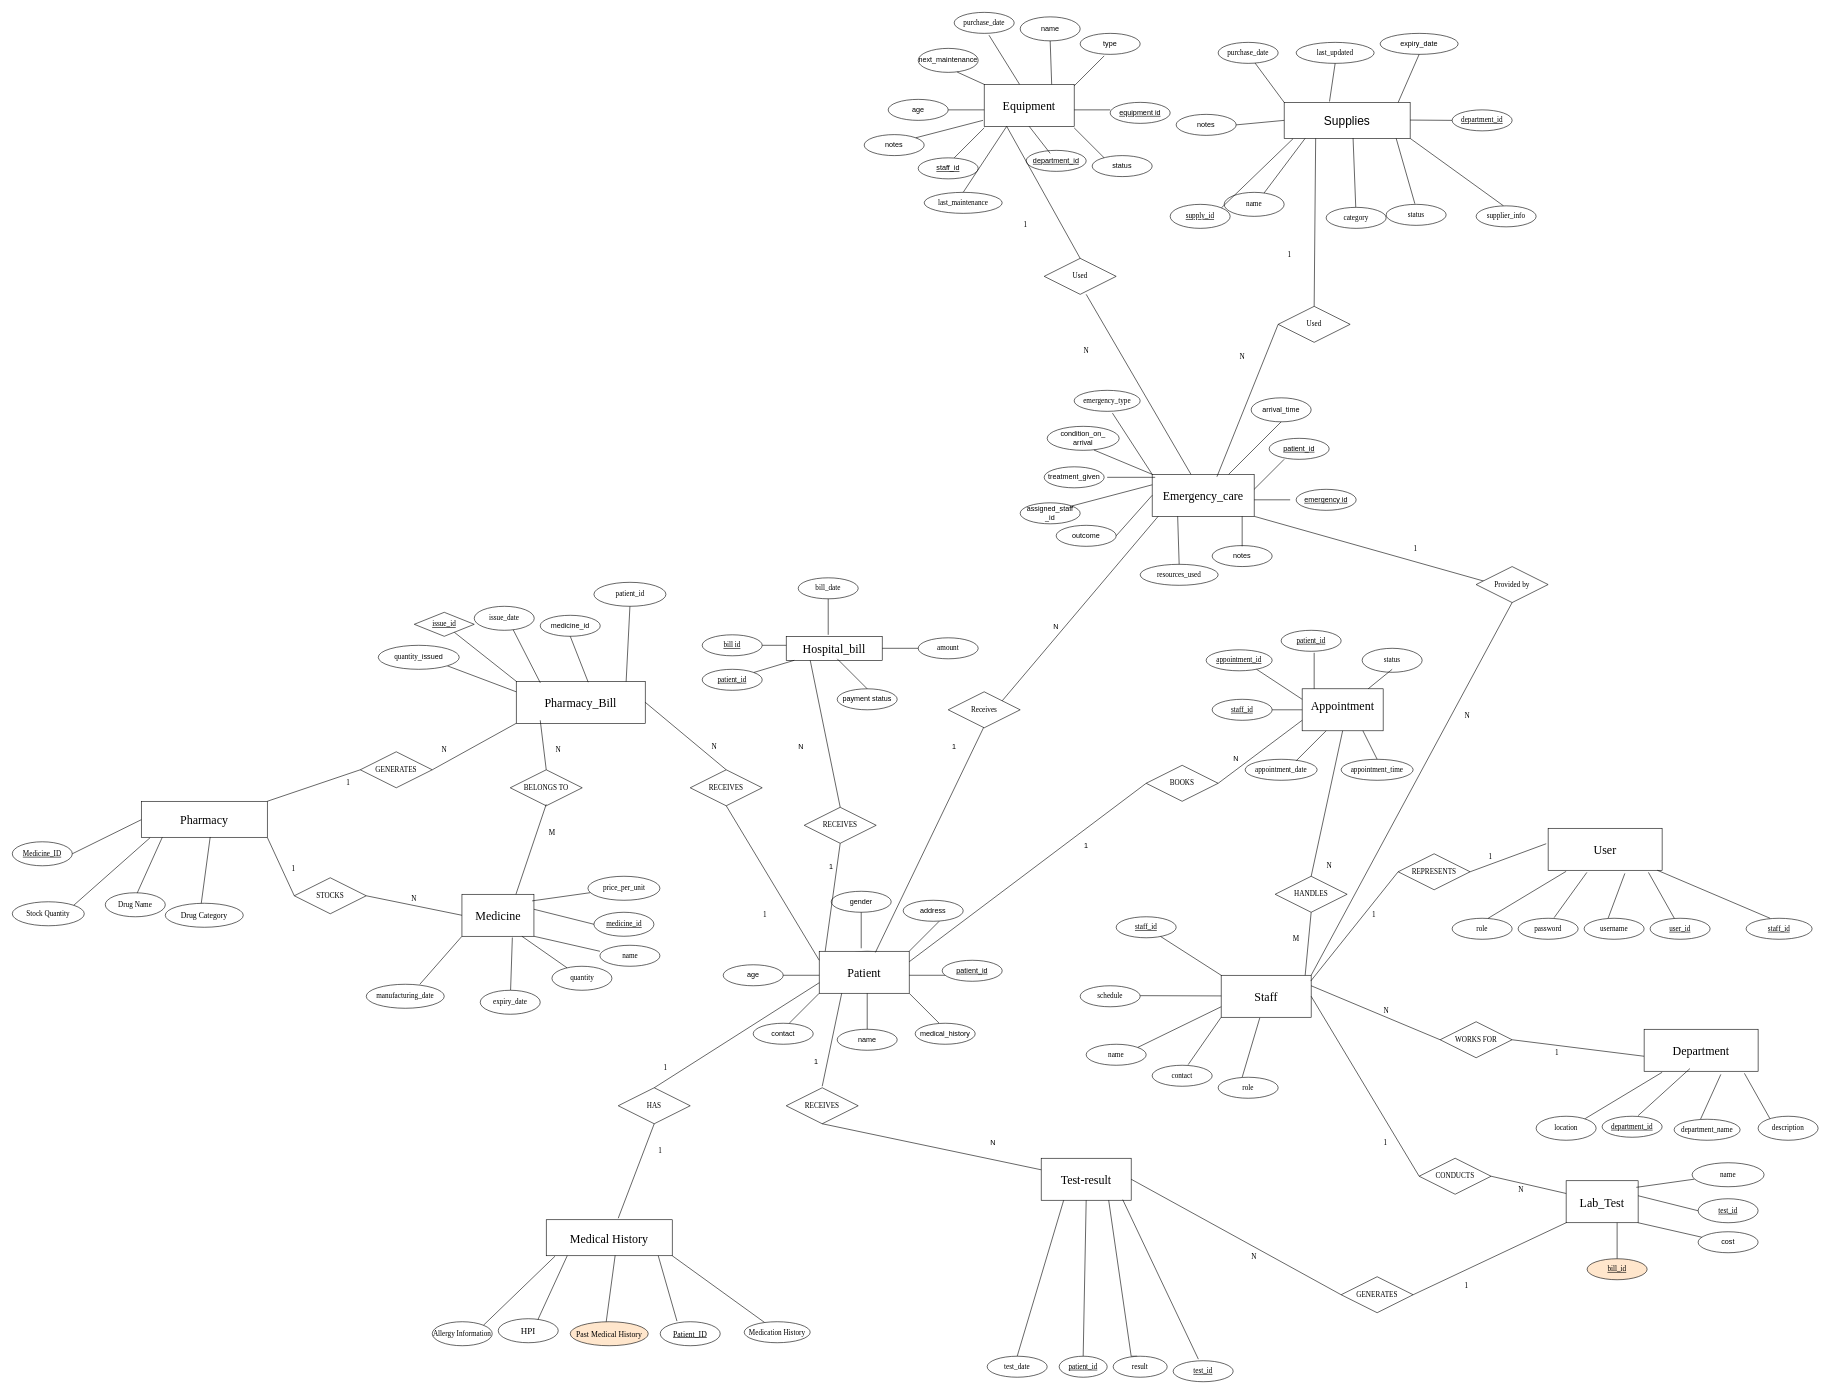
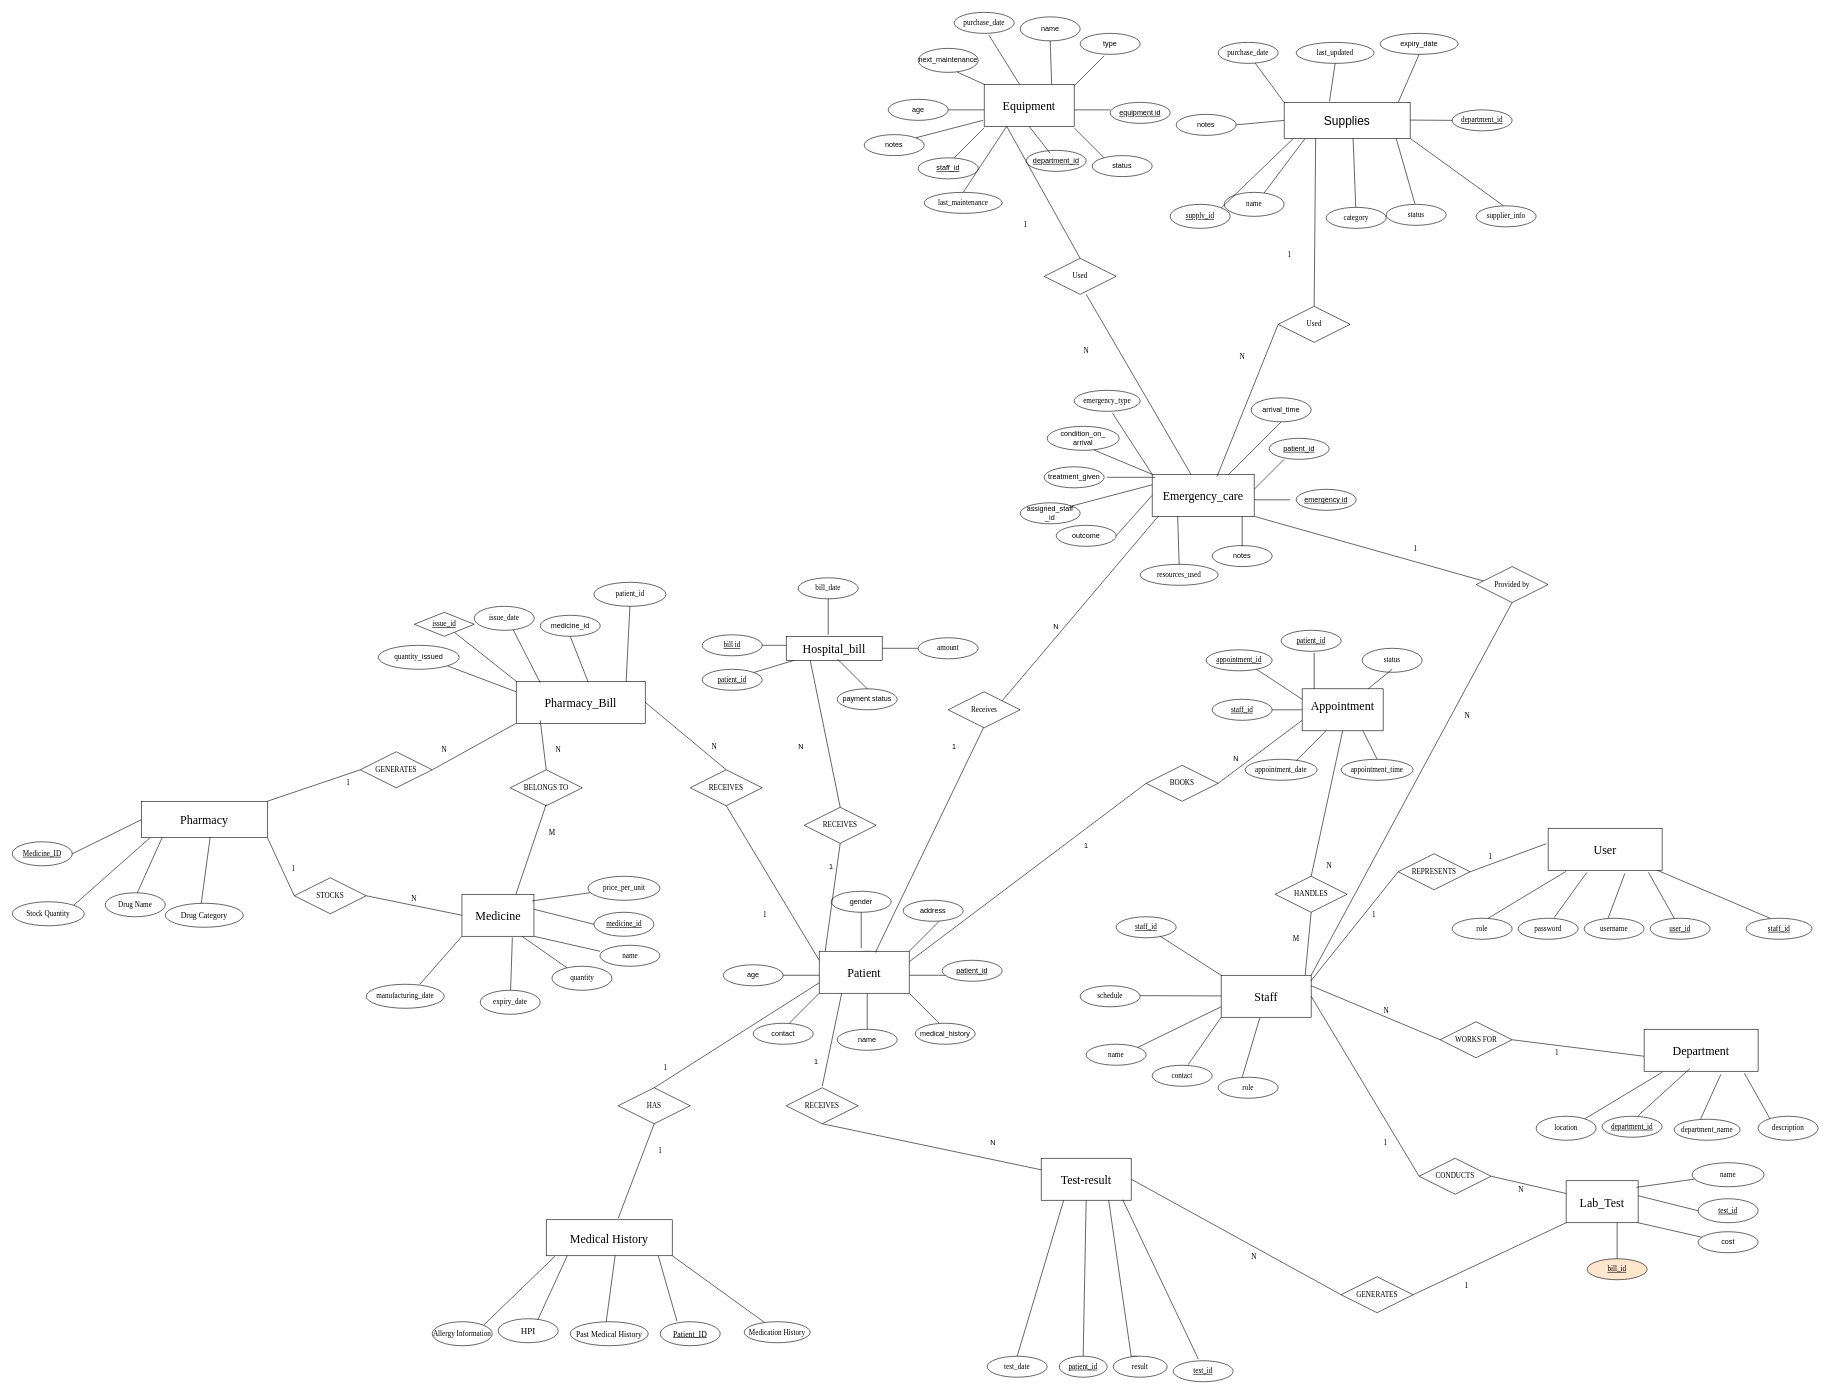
node "Past Medical History": fillcolor #ffe6cc -> #ffffff
